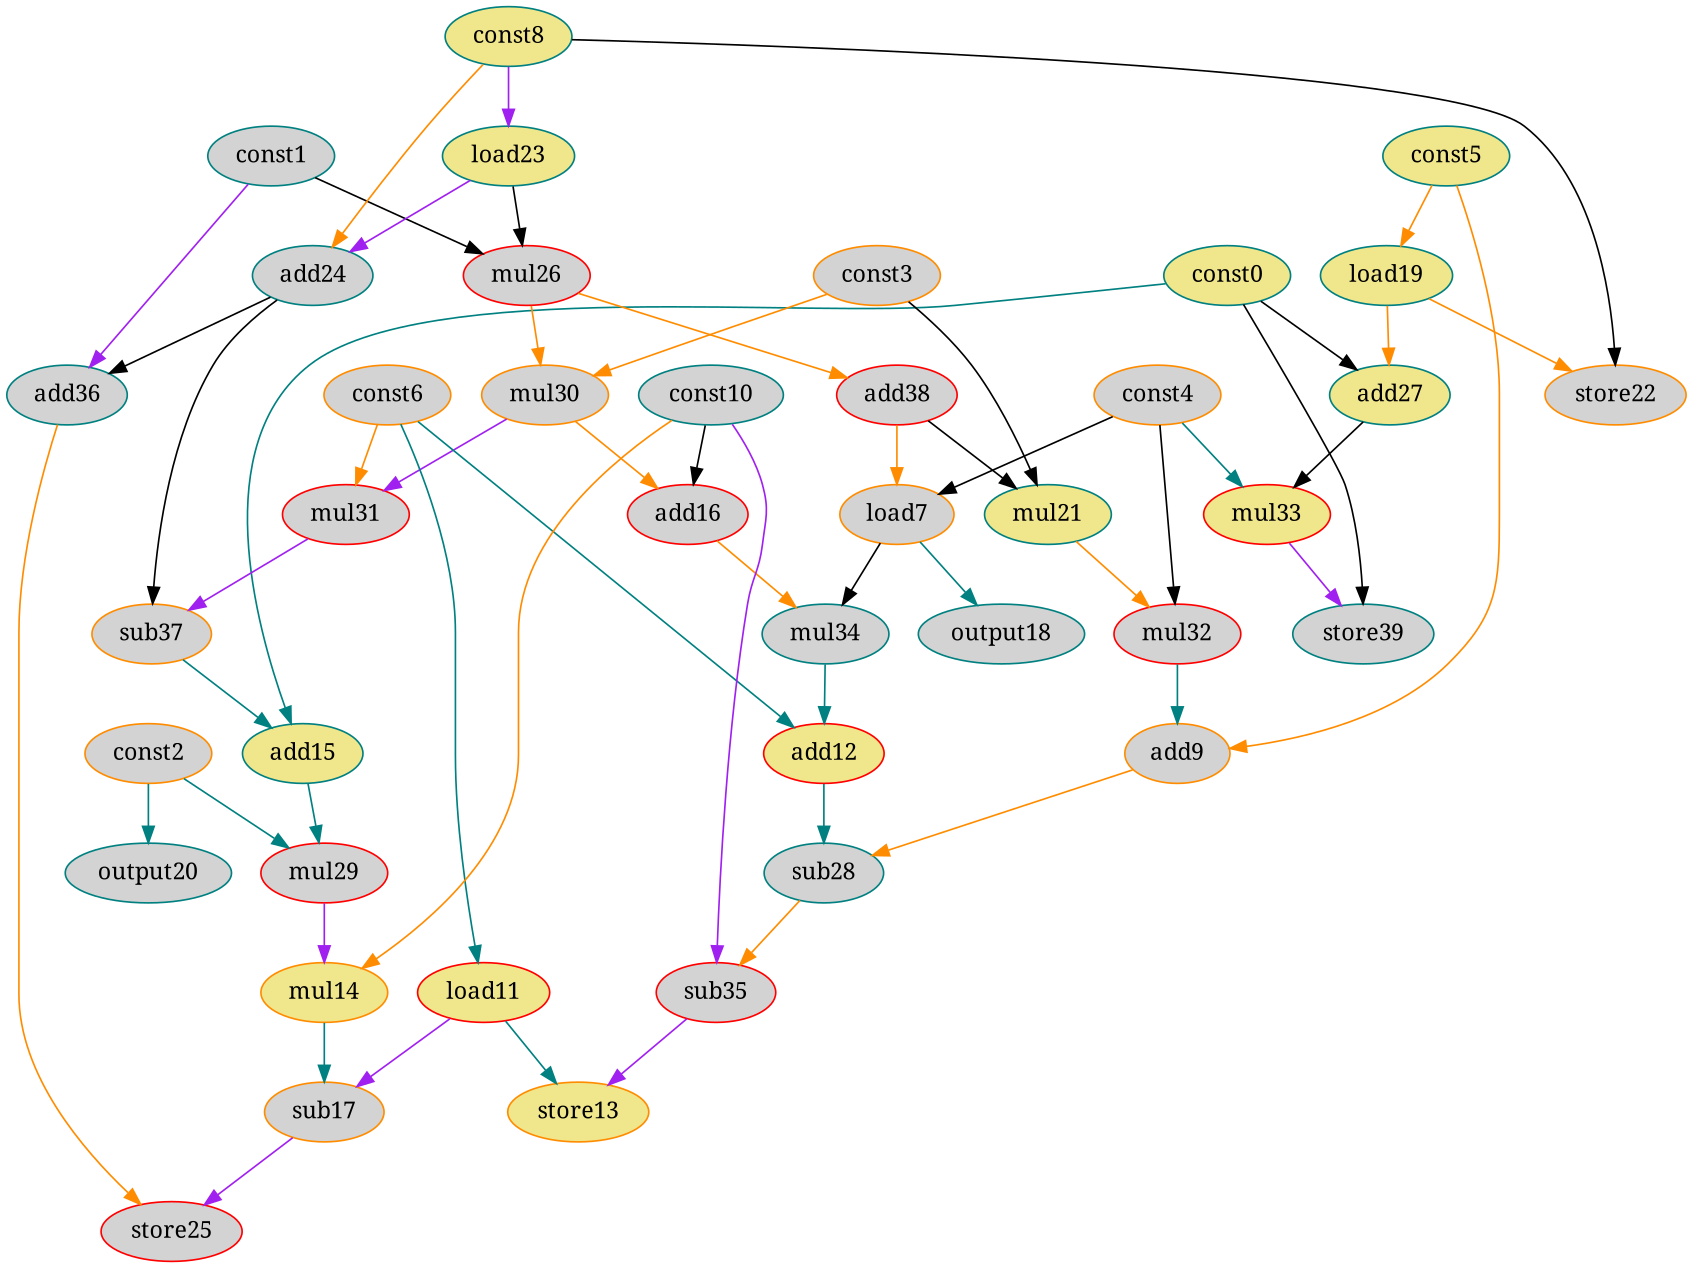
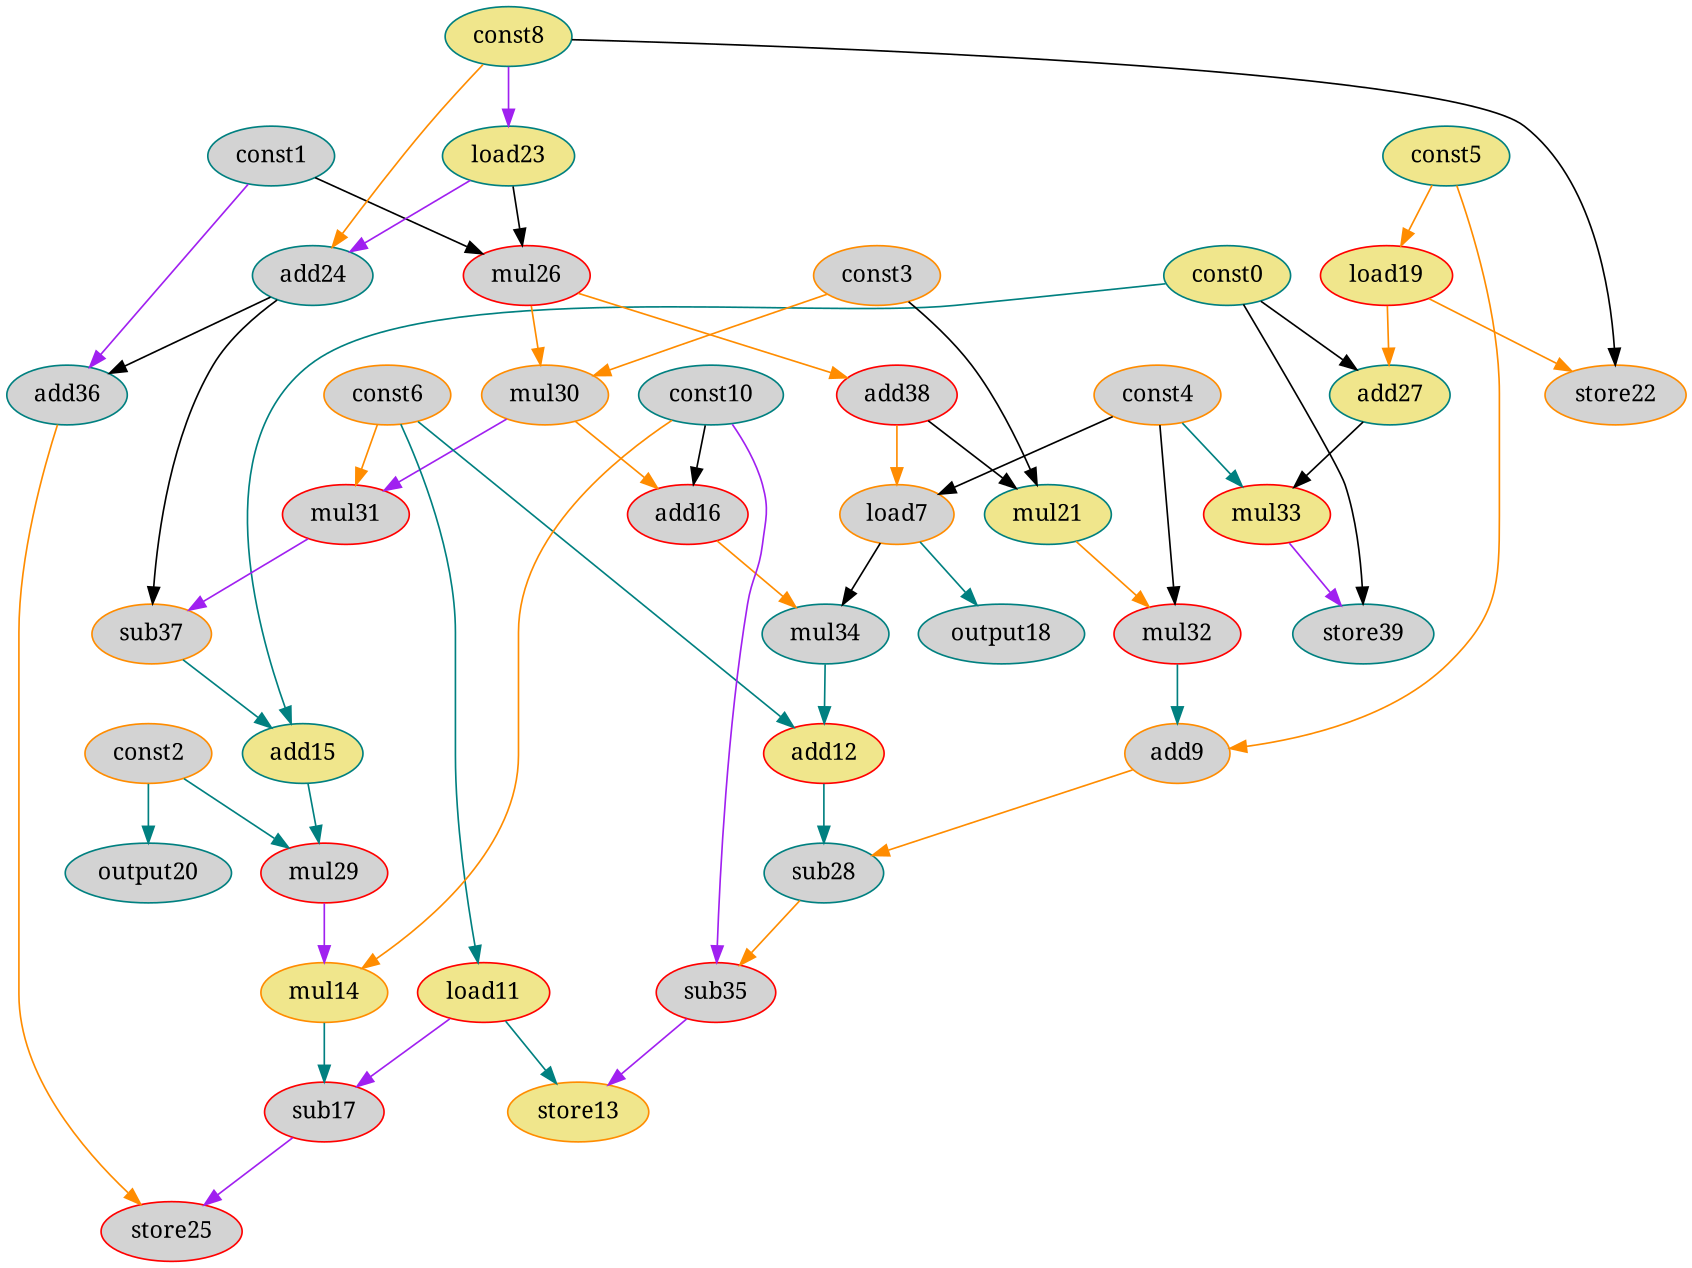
node "load19": color teal -> red
node "sub17": color darkorange -> red
